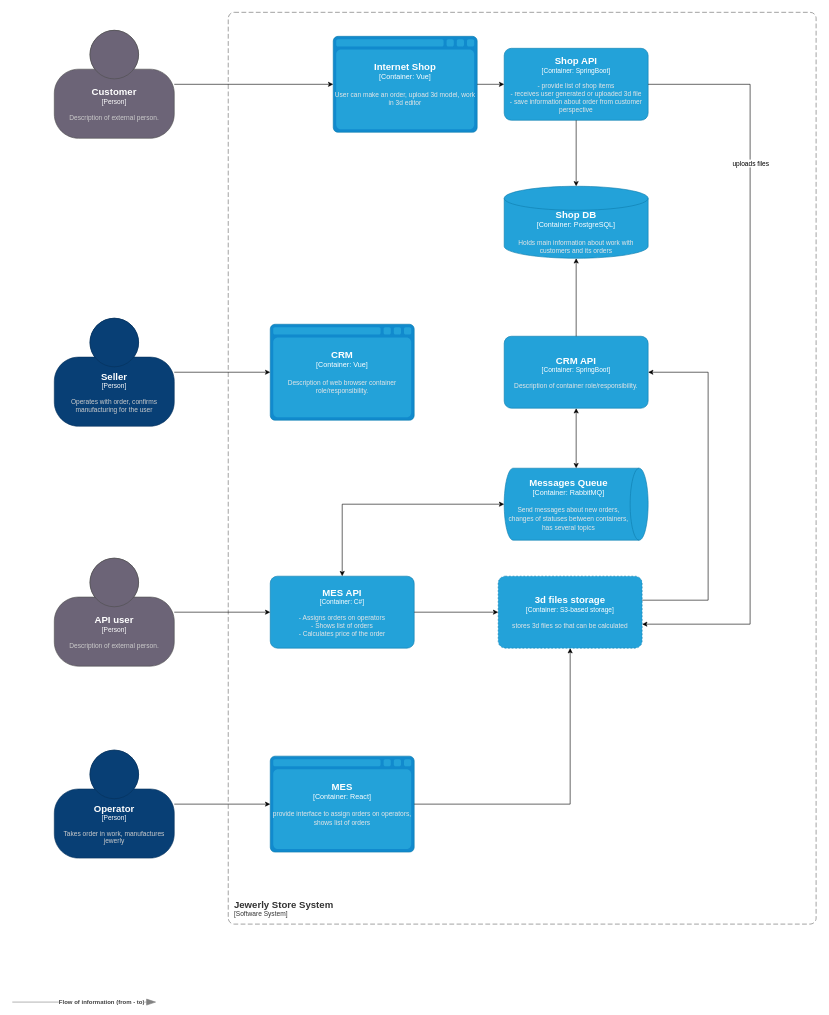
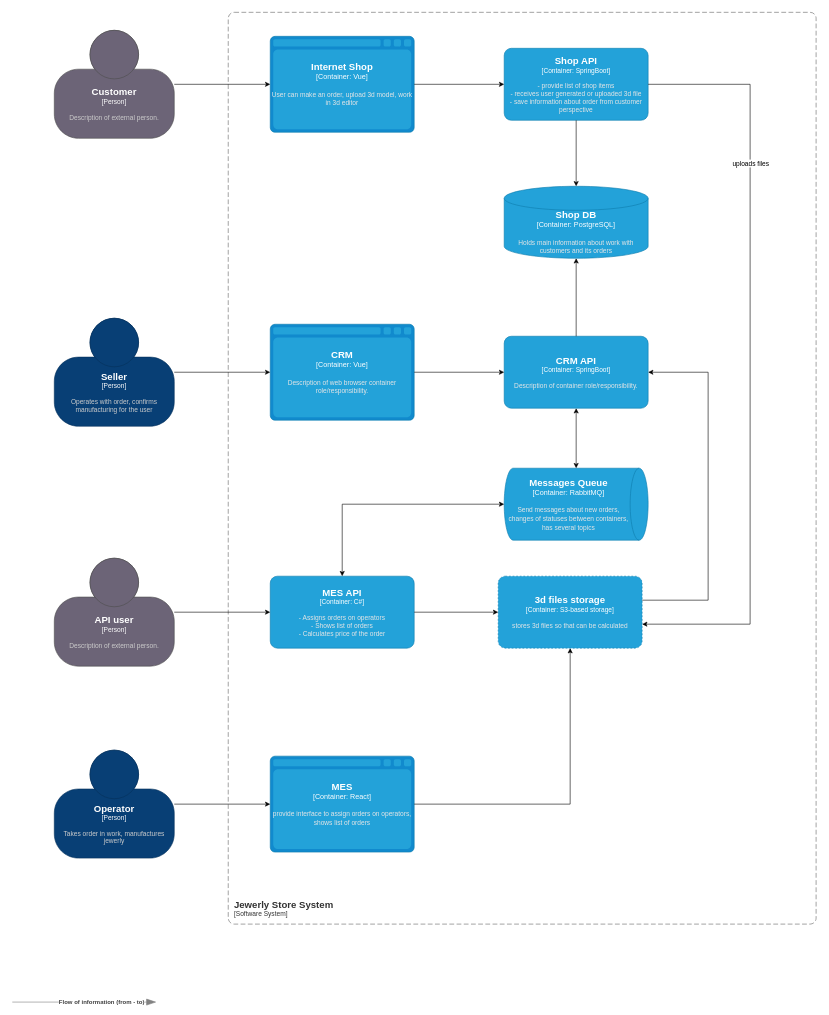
node "Internet Shop [Container: Vue] User can make an order, upload 3d model, work in 3d editor": moved (405, 84) -> (342, 84)
edge "CRM [Container: Vue] Description of web browser container role/responsibility." -> "CRM API [Container: SpringBoot] Description of container role/responsibility.": added
